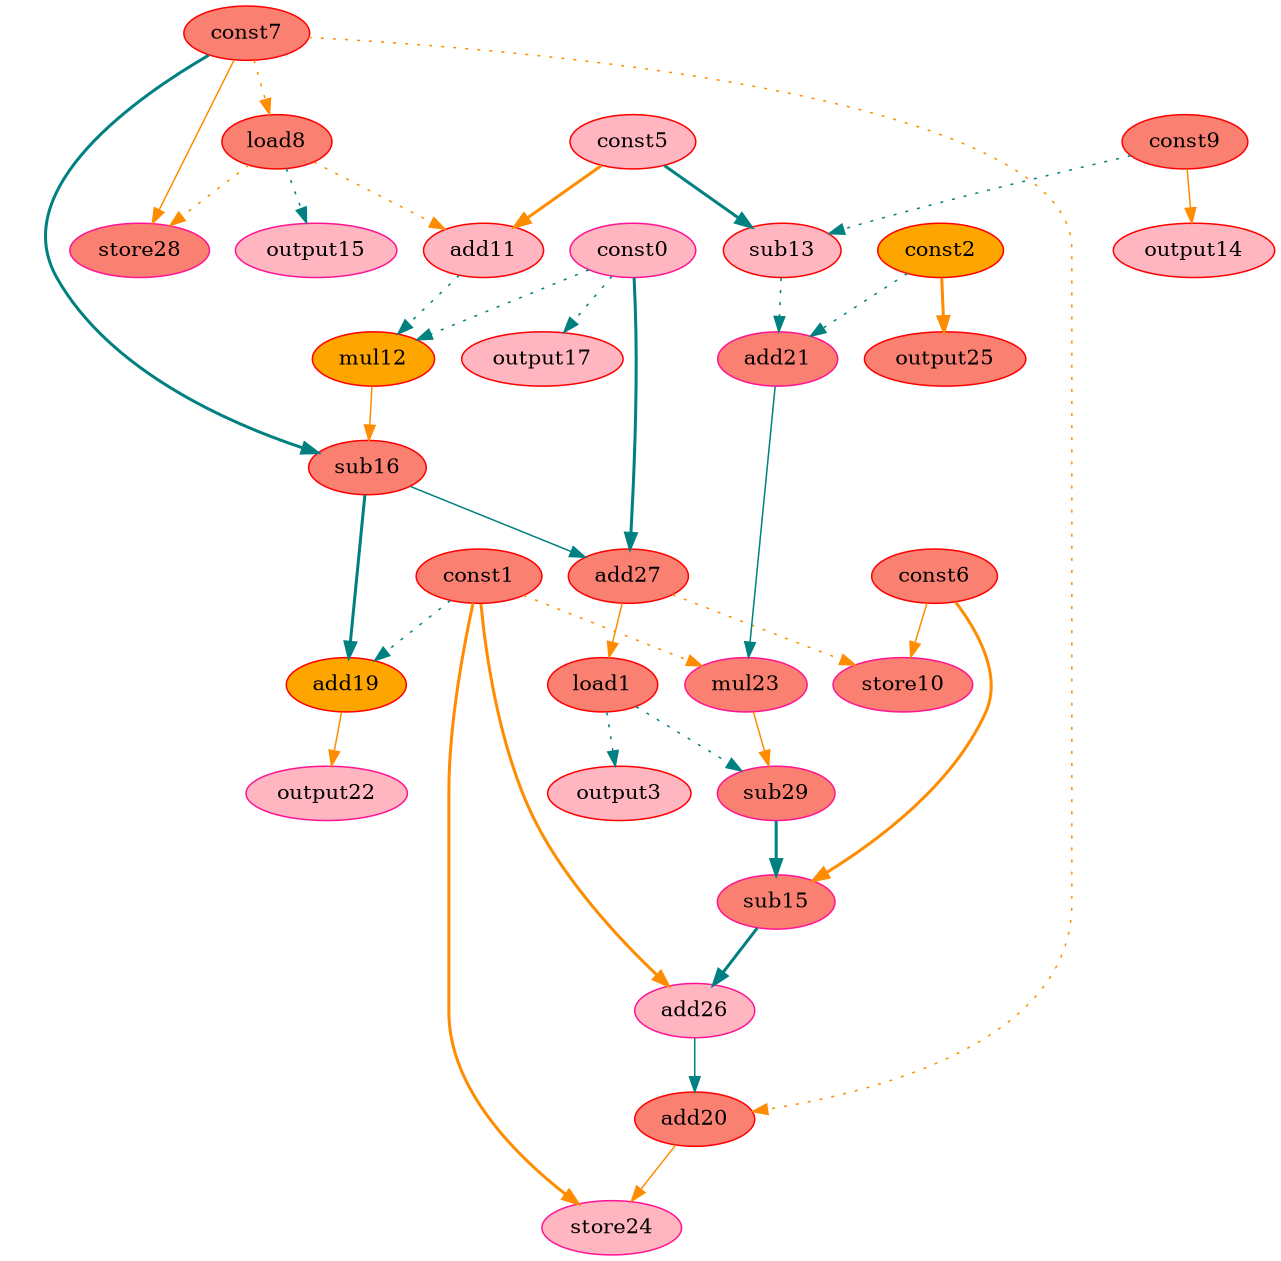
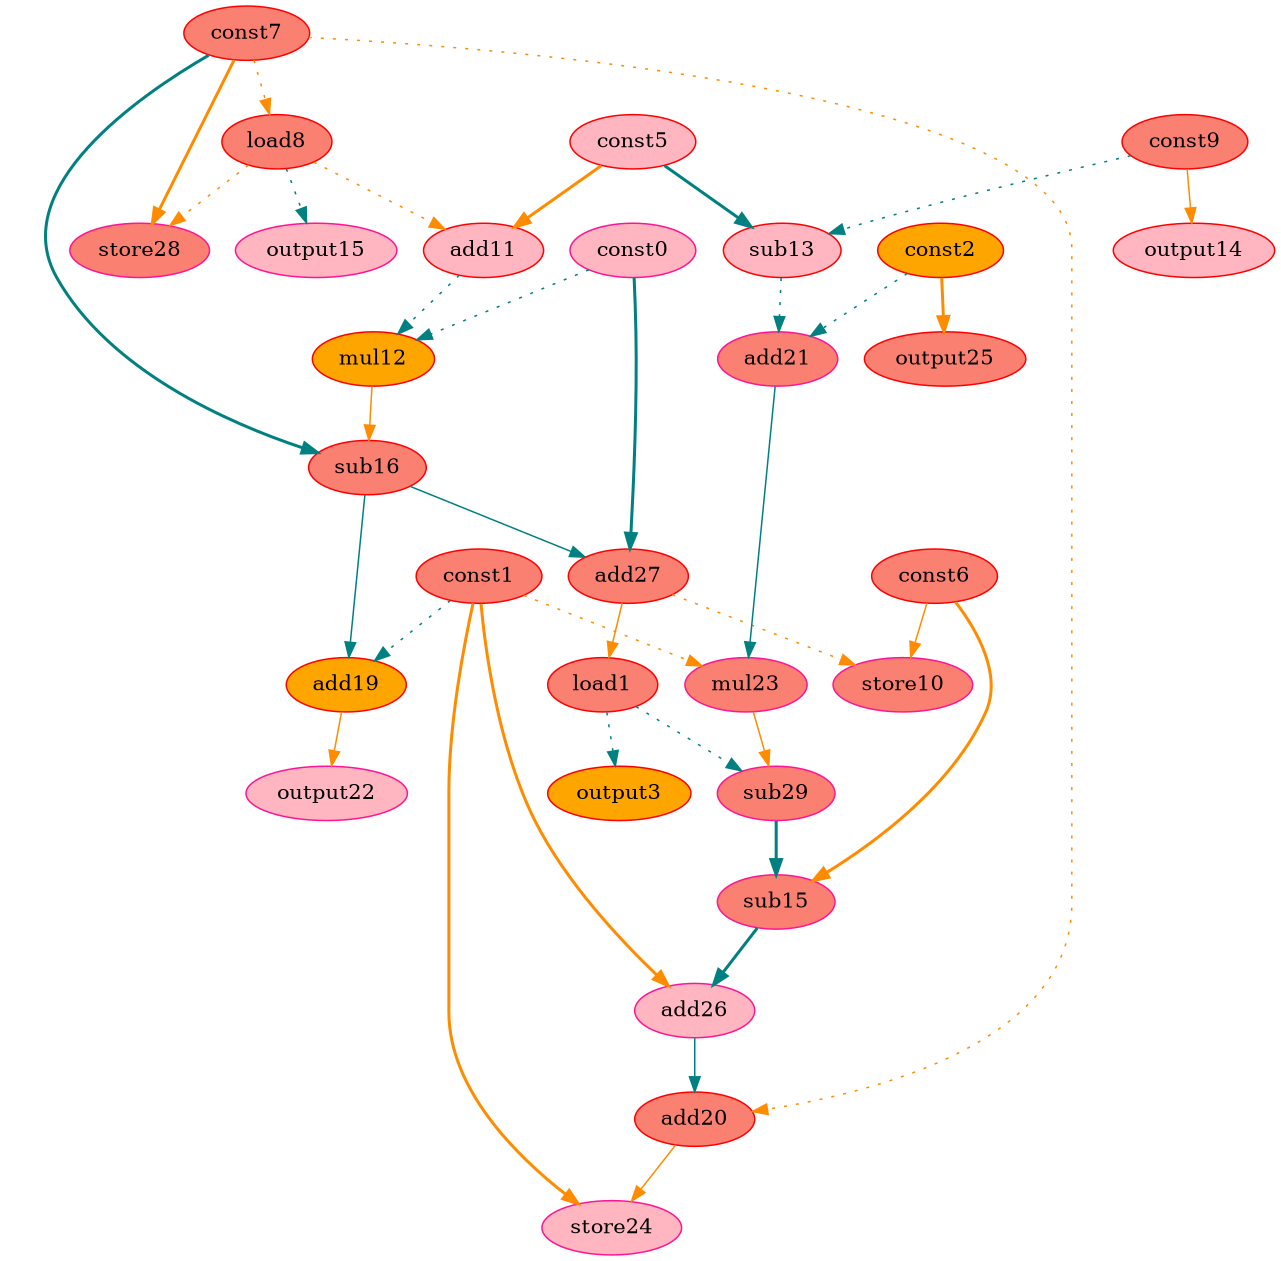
edge "const7" -> "store28": style solid -> bold
node "output17": removed
edge "sub16" -> "add19": style bold -> solid
node "output3": fillcolor lightpink -> orange
